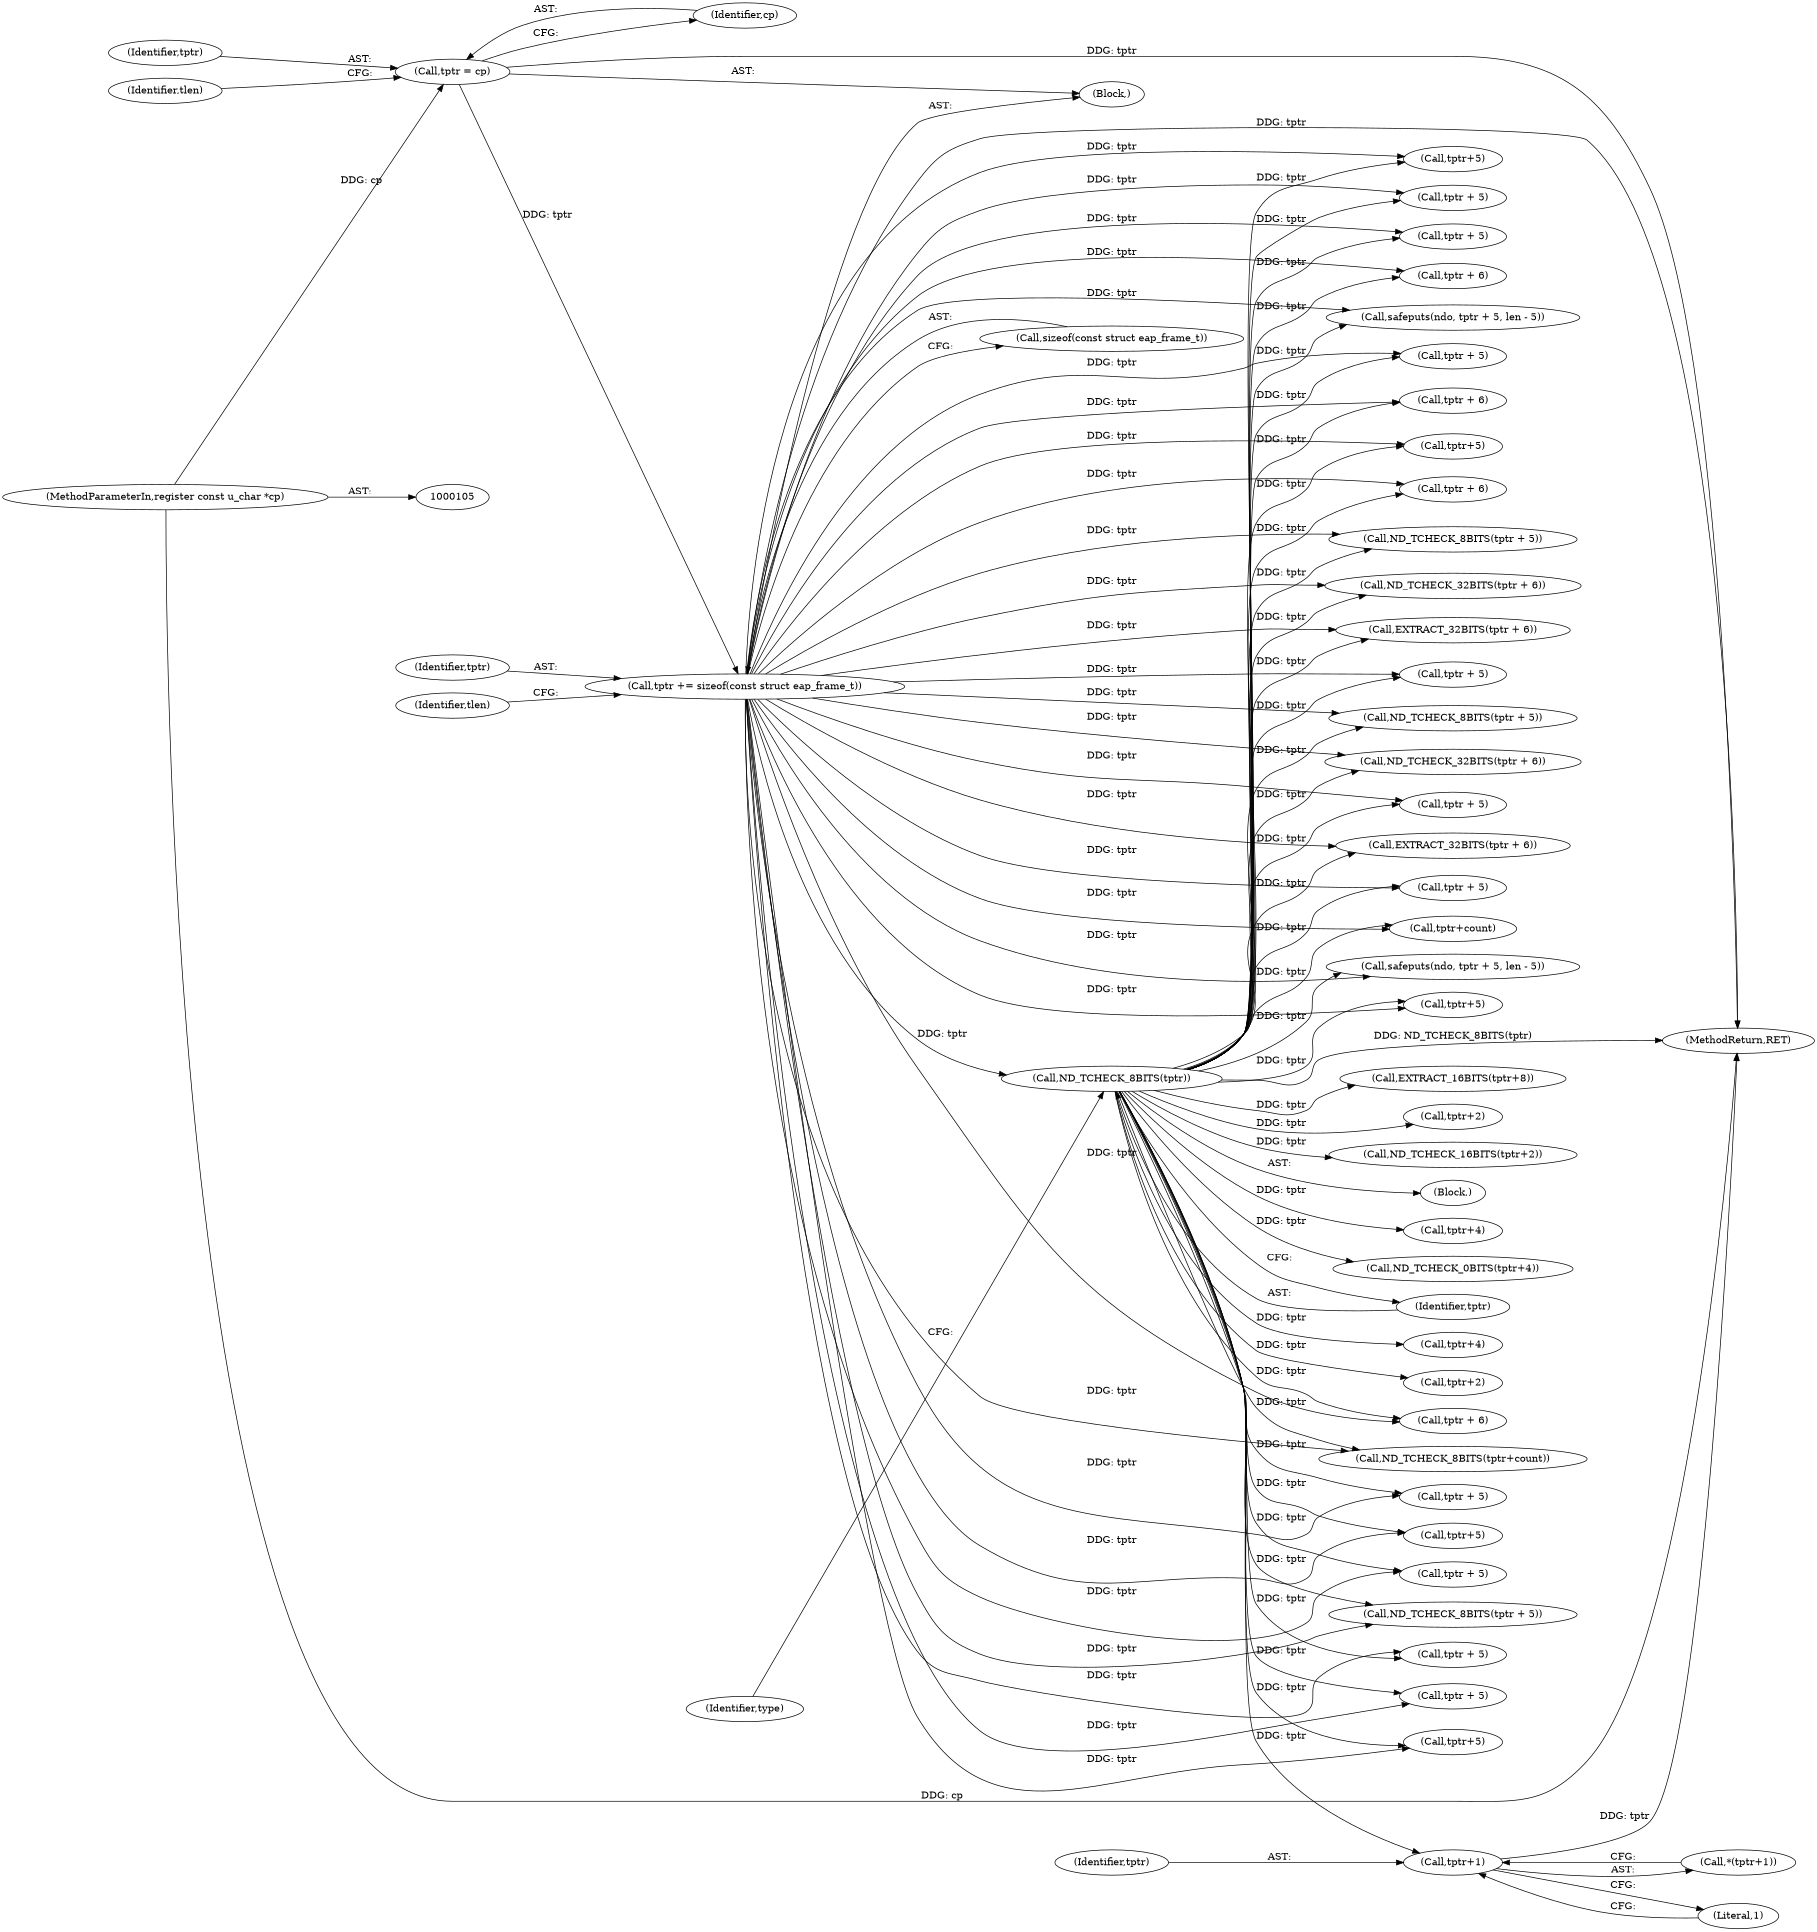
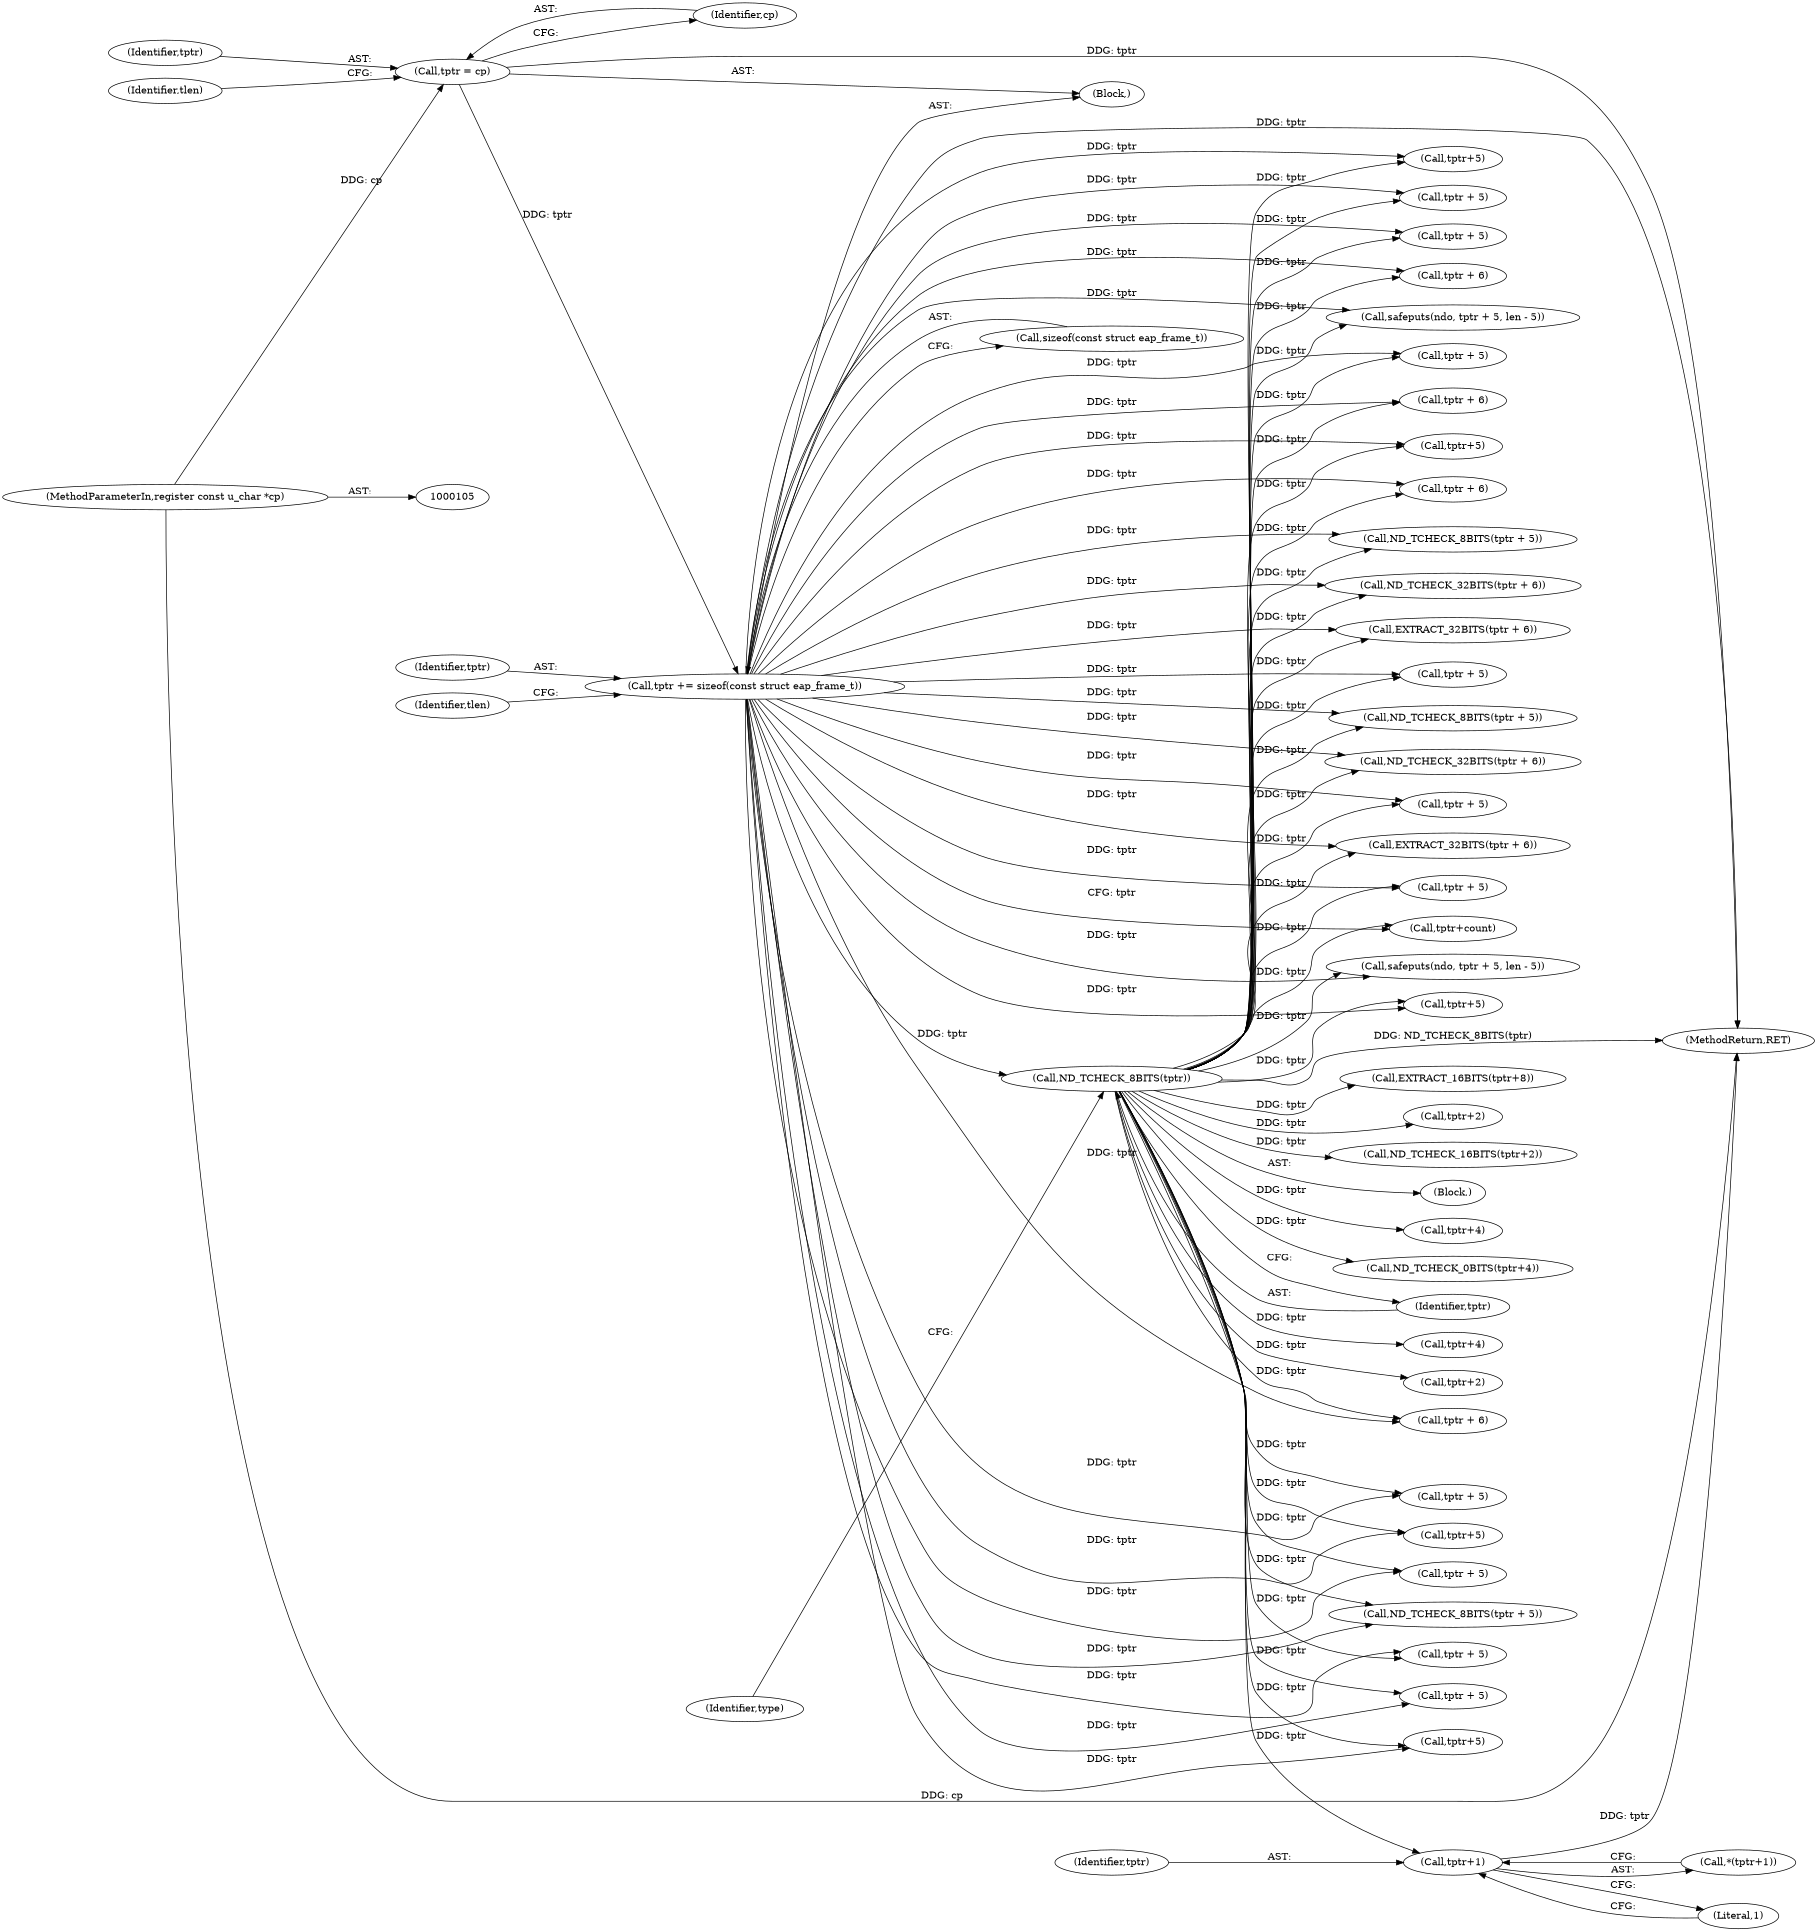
edge "(Call,tptr += sizeof(const struct eap_frame_t))" -> "(Call,tptr+count)": label "DDG: tptr" -> "CFG: tptr"
node "(Call,ND_TCHECK_8BITS(tptr+count))": removed
